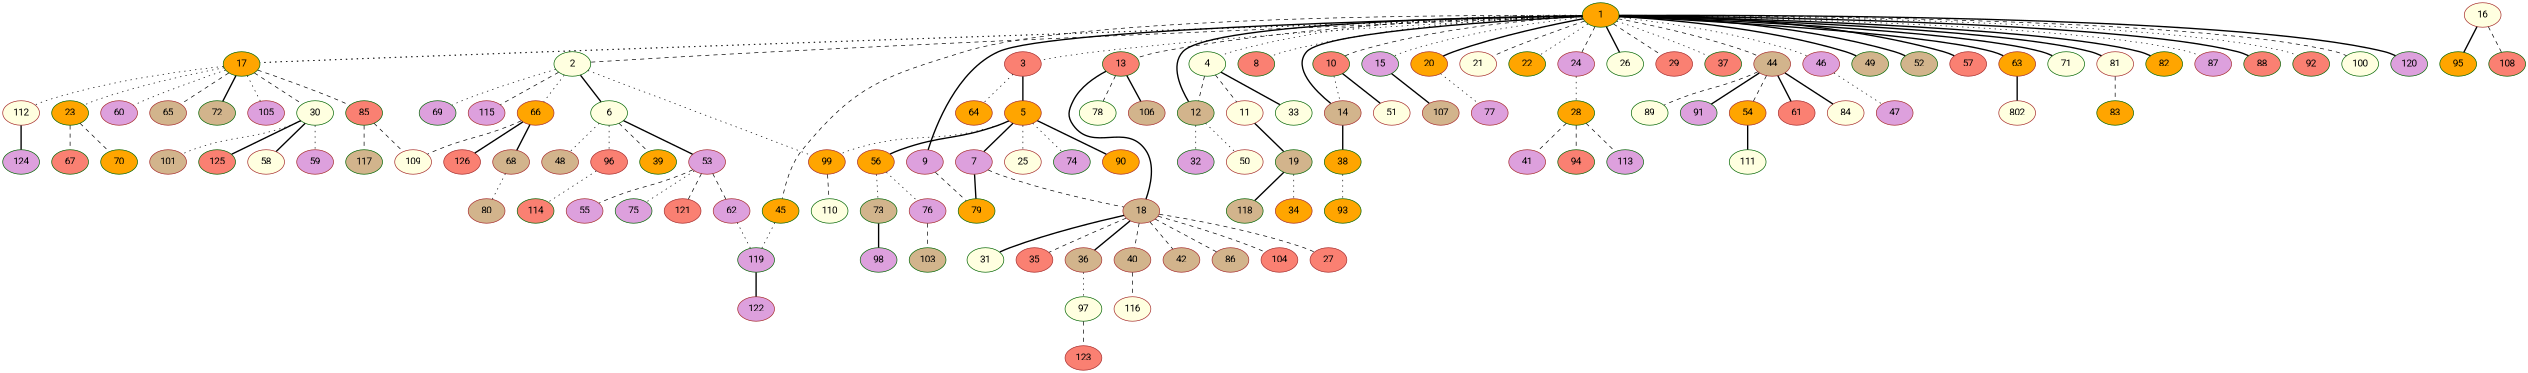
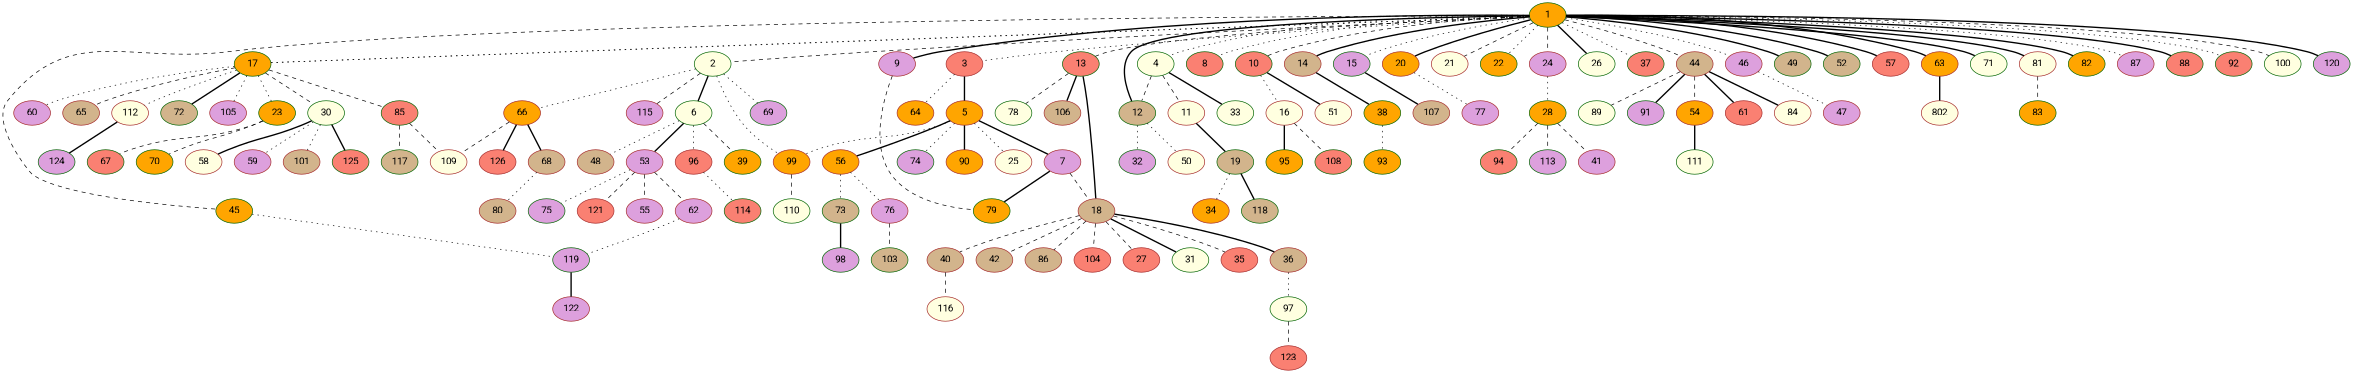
node "29": removed
edge "10" -- "14": now "10" -- "16"
